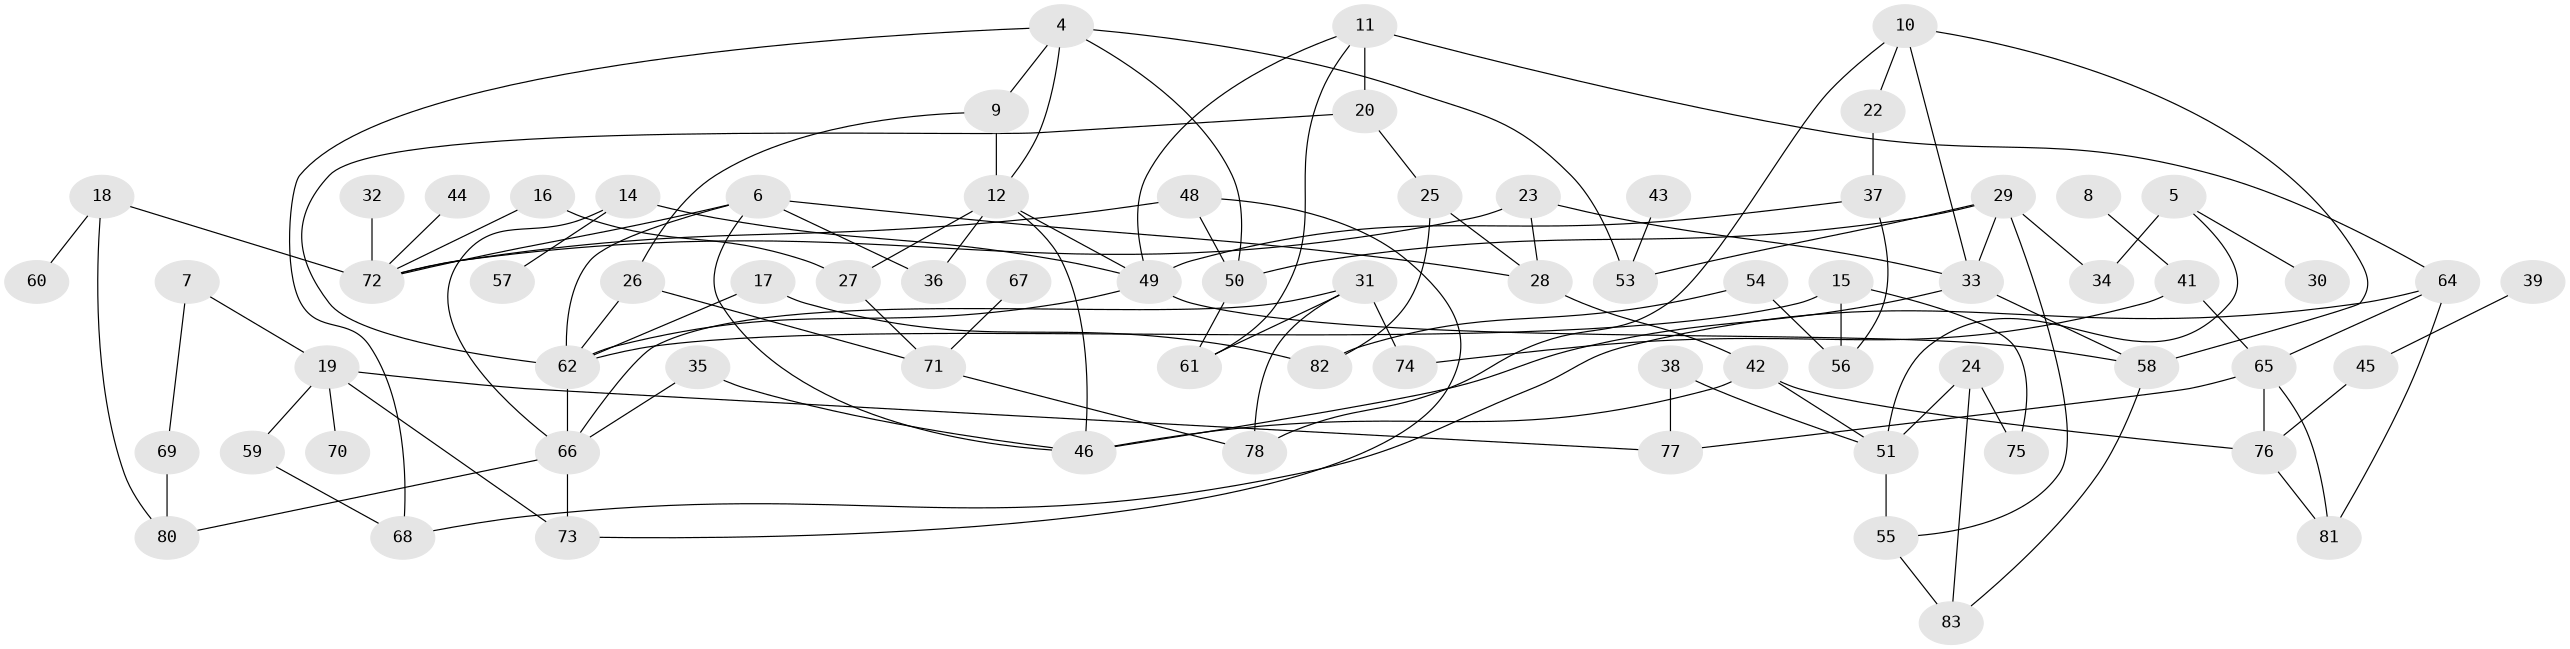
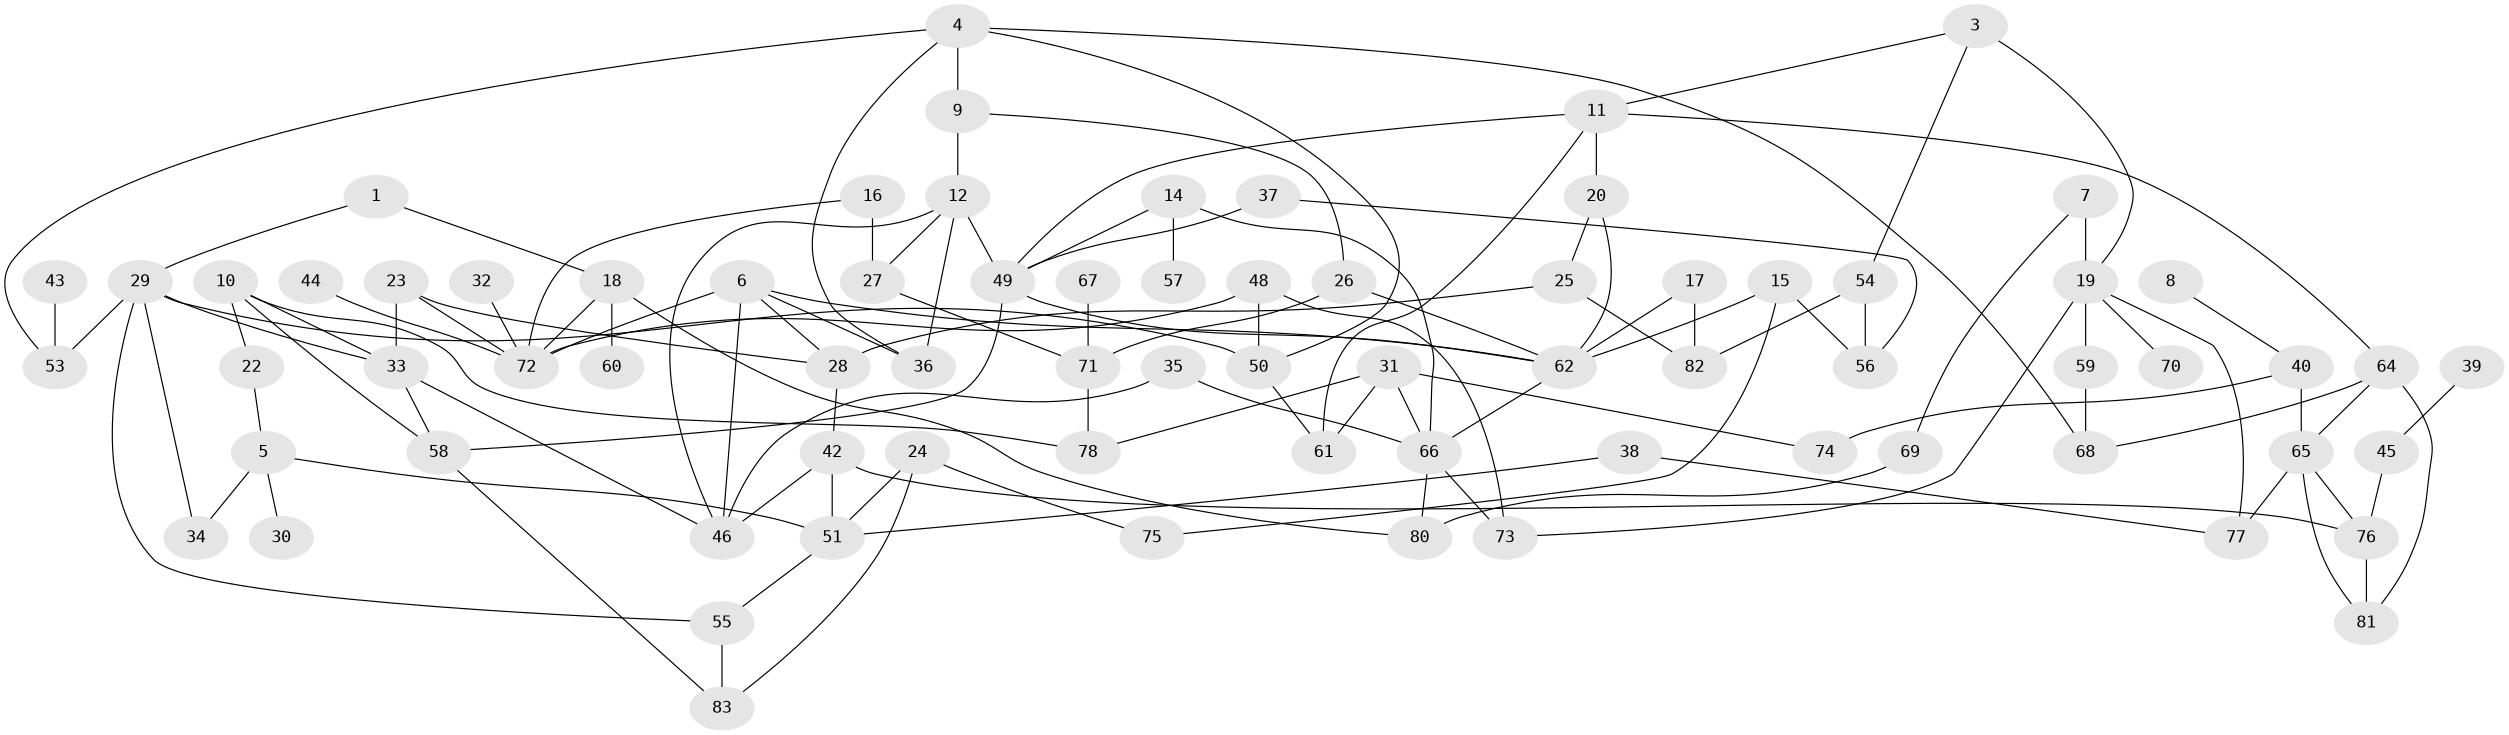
node "3": added
edge "4" -- "12": now "4" -- "36"
edge "22" -- "37": now "22" -- "5"
node "1": added
node "41": label "41" -> "40"
